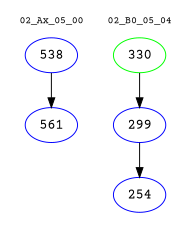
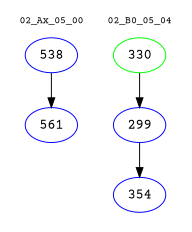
node "254": label "254" -> "354"
